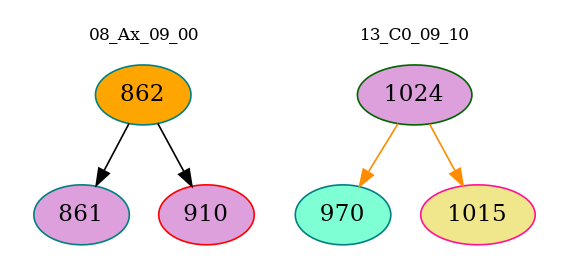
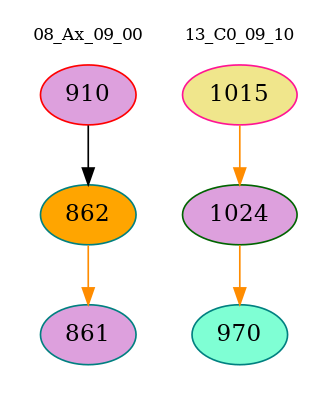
edge "862" -> "861": color black -> darkorange
edge "862" -> "910": reversed
edge "1024" -> "1015": reversed
